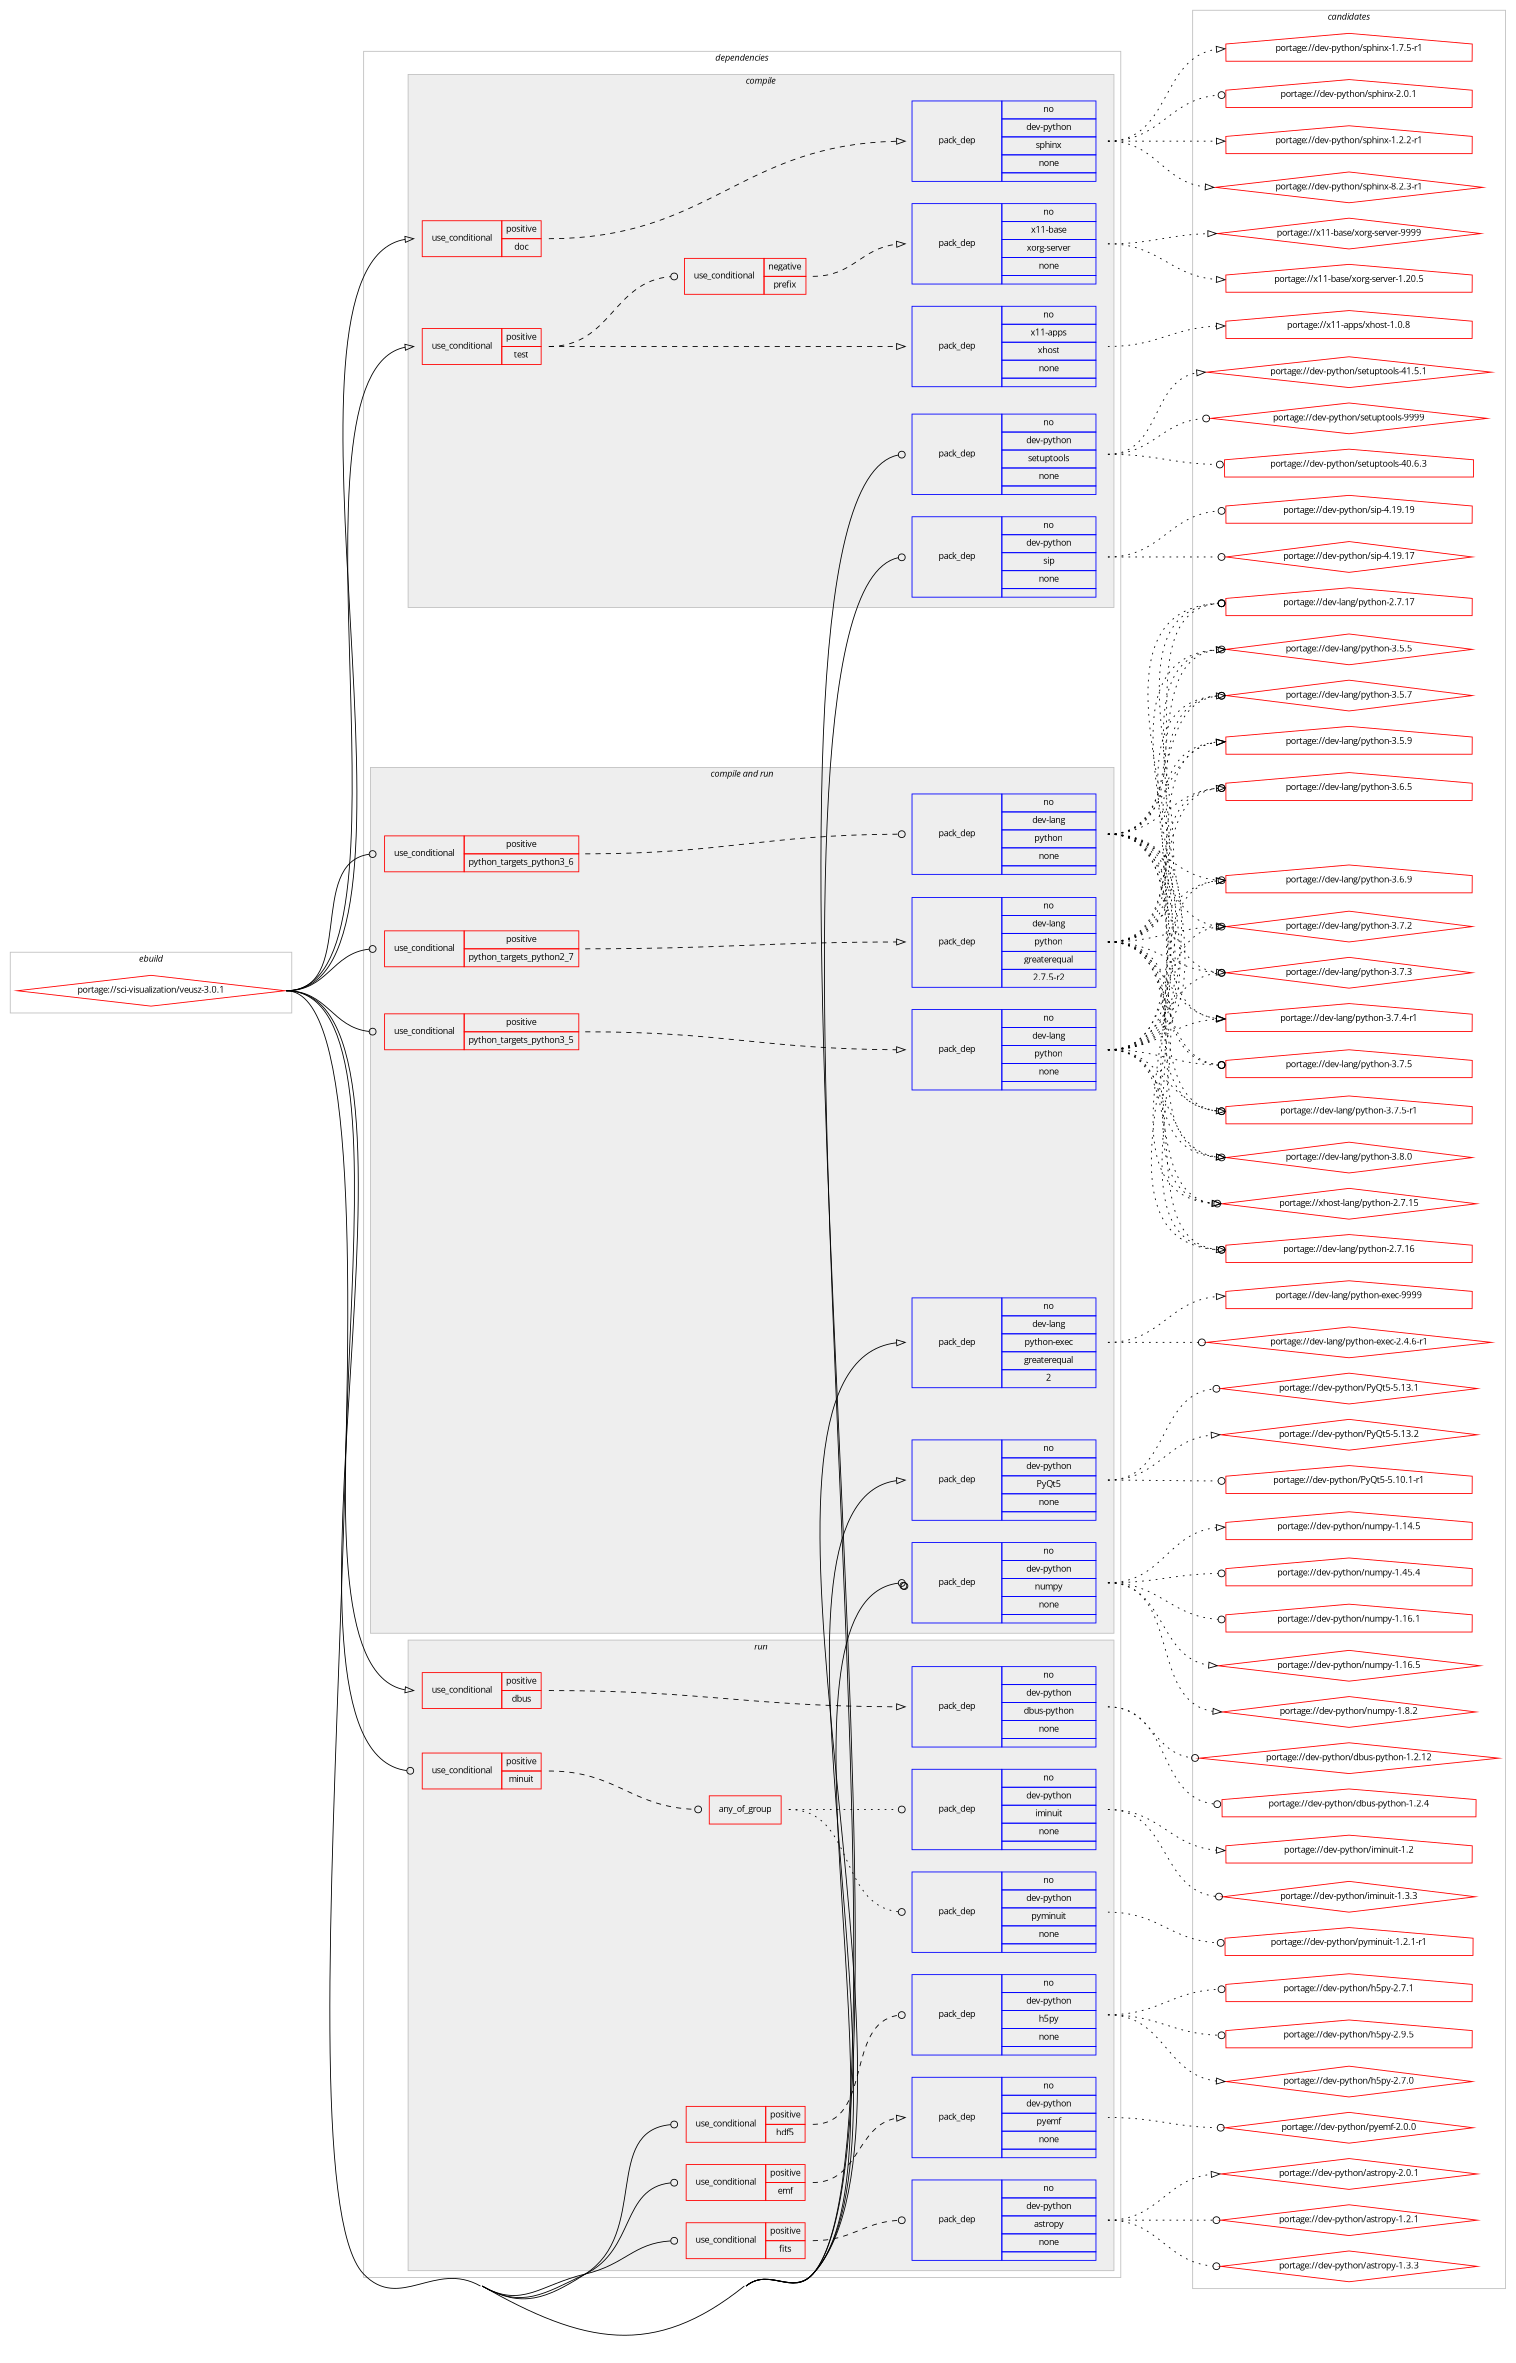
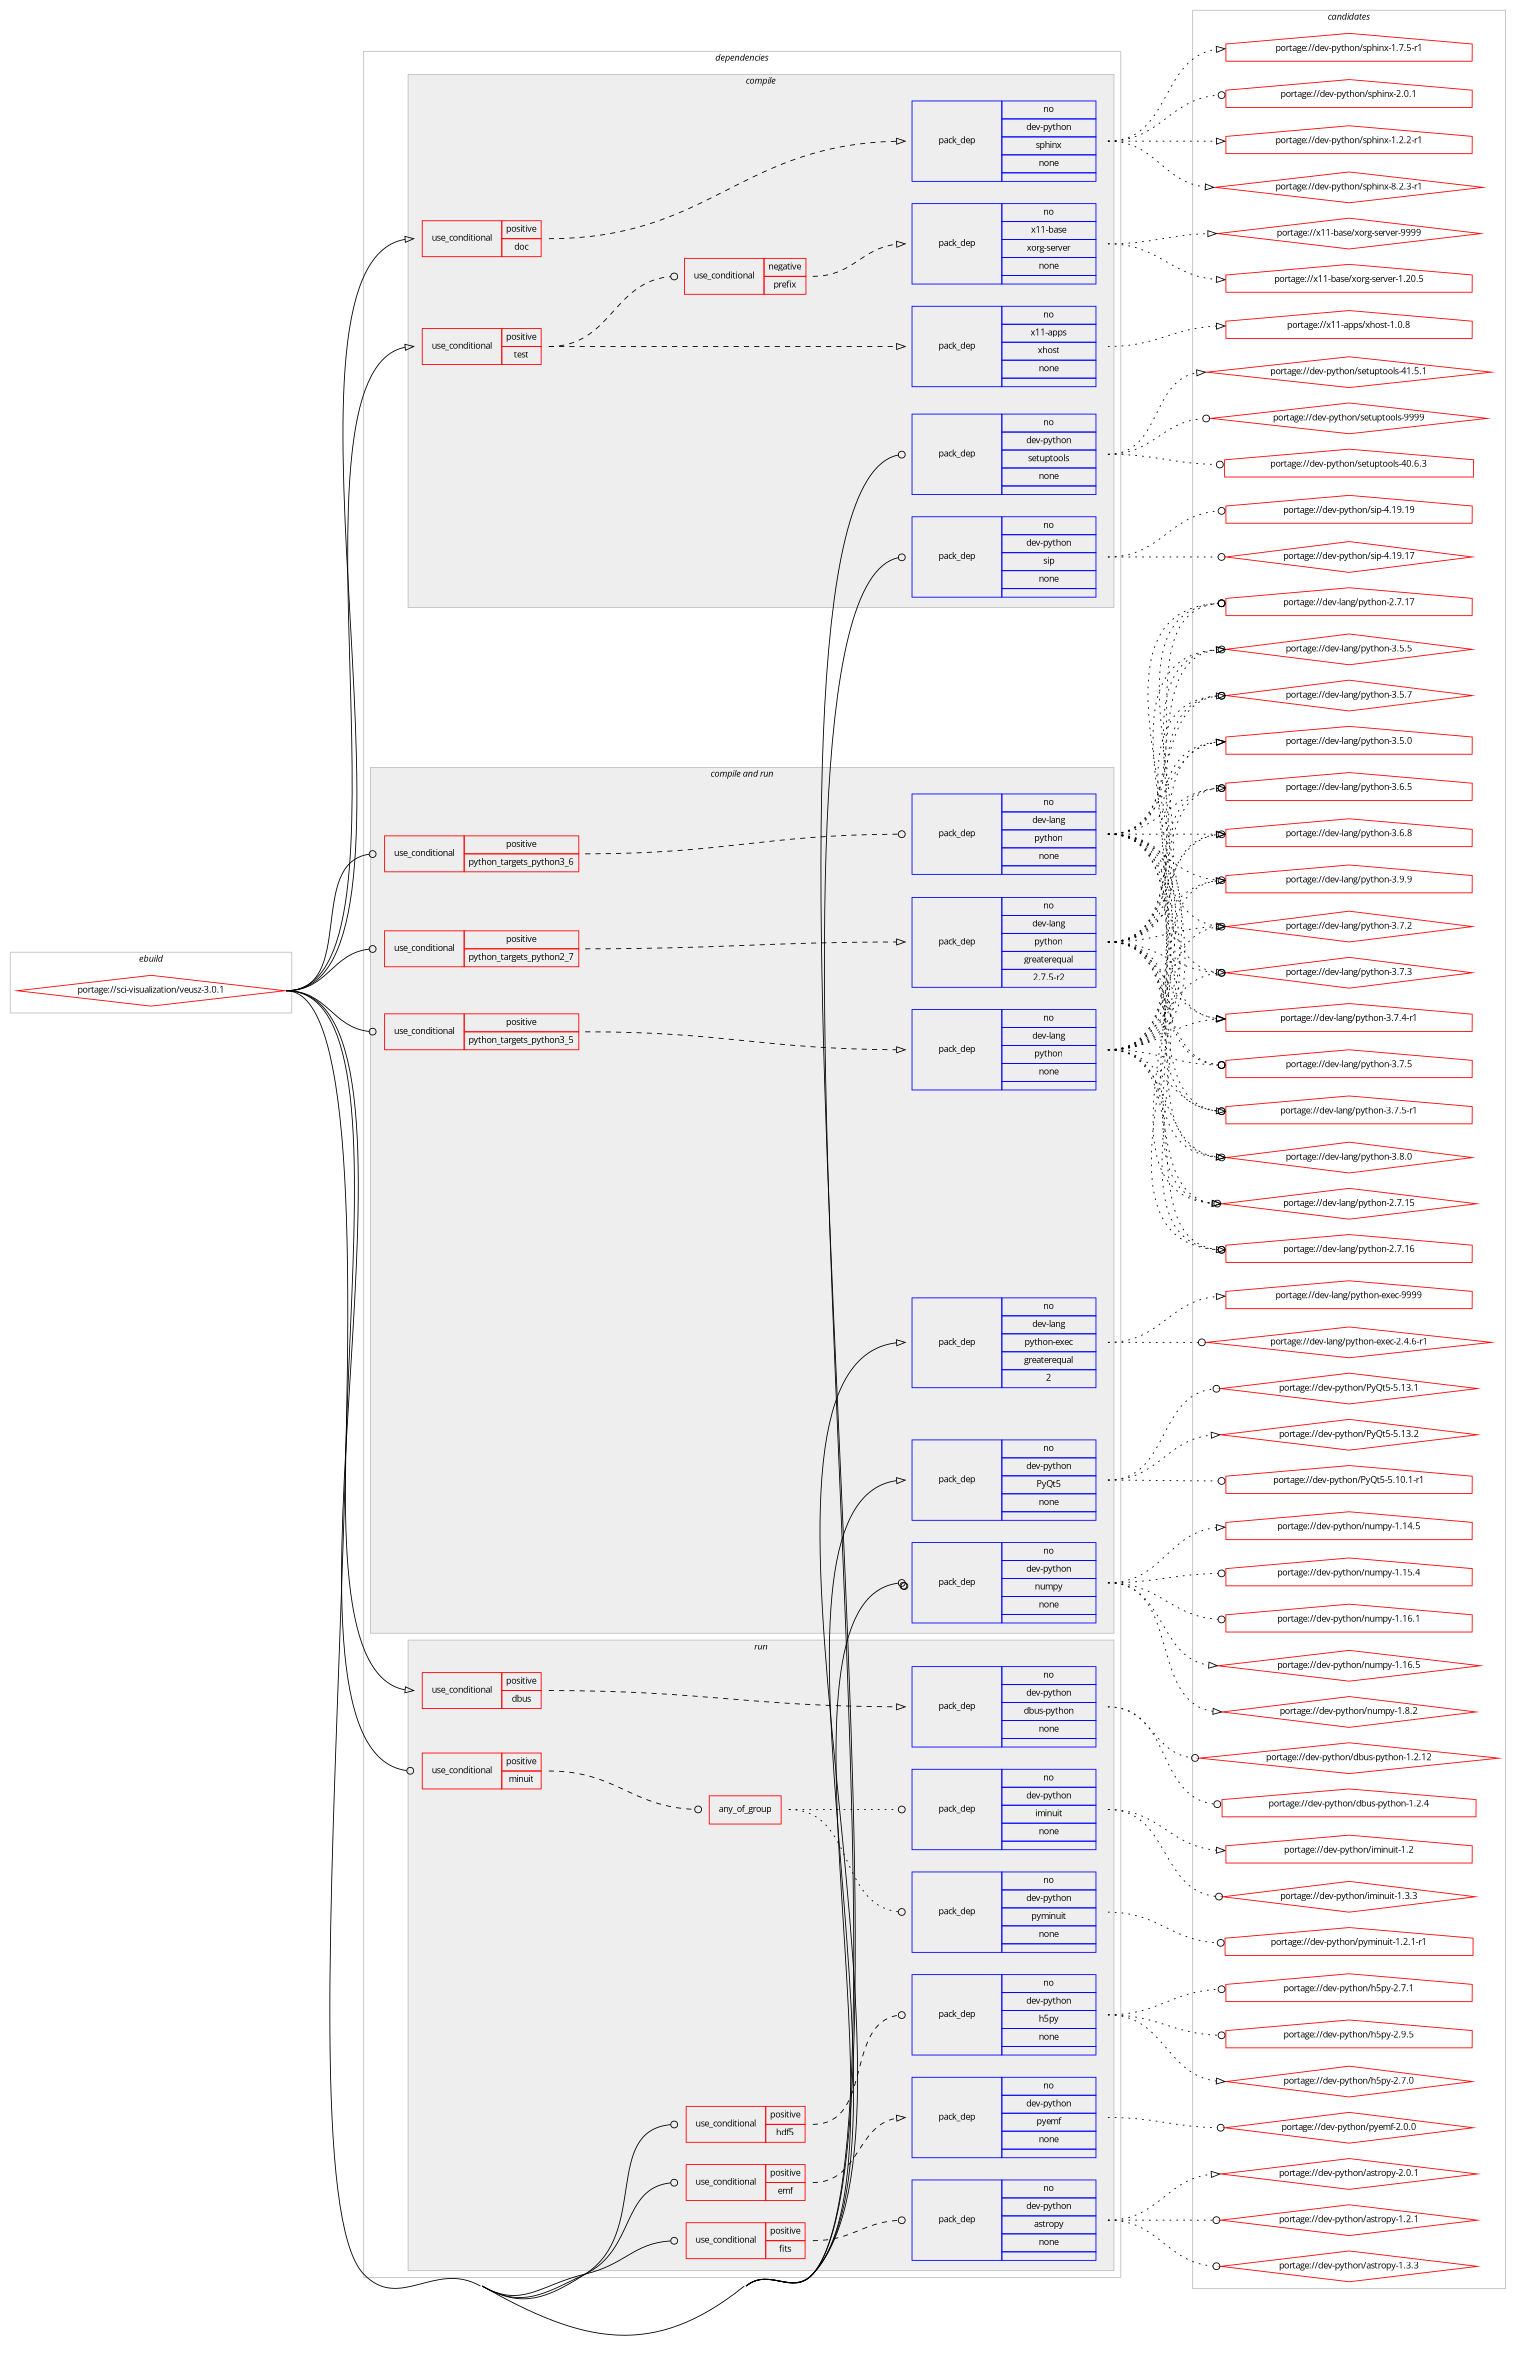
node "portage://dev-lang/python-3.5.9": label "portage://dev-lang/python-3.5.9" -> "portage://dev-lang/python-3.5.0"
node "portage://dev-lang/python-3.6.8": added
node "portage://dev-lang/python-3.6.9": label "portage://dev-lang/python-3.6.9" -> "portage://dev-lang/python-3.9.9"
node "portage://xhost-lang/python-2.7.15": label "portage://xhost-lang/python-2.7.15" -> "portage://dev-lang/python-2.7.15"
node "portage://dev-python/numpy-1.45.4": label "portage://dev-python/numpy-1.45.4" -> "portage://dev-python/numpy-1.15.4"
